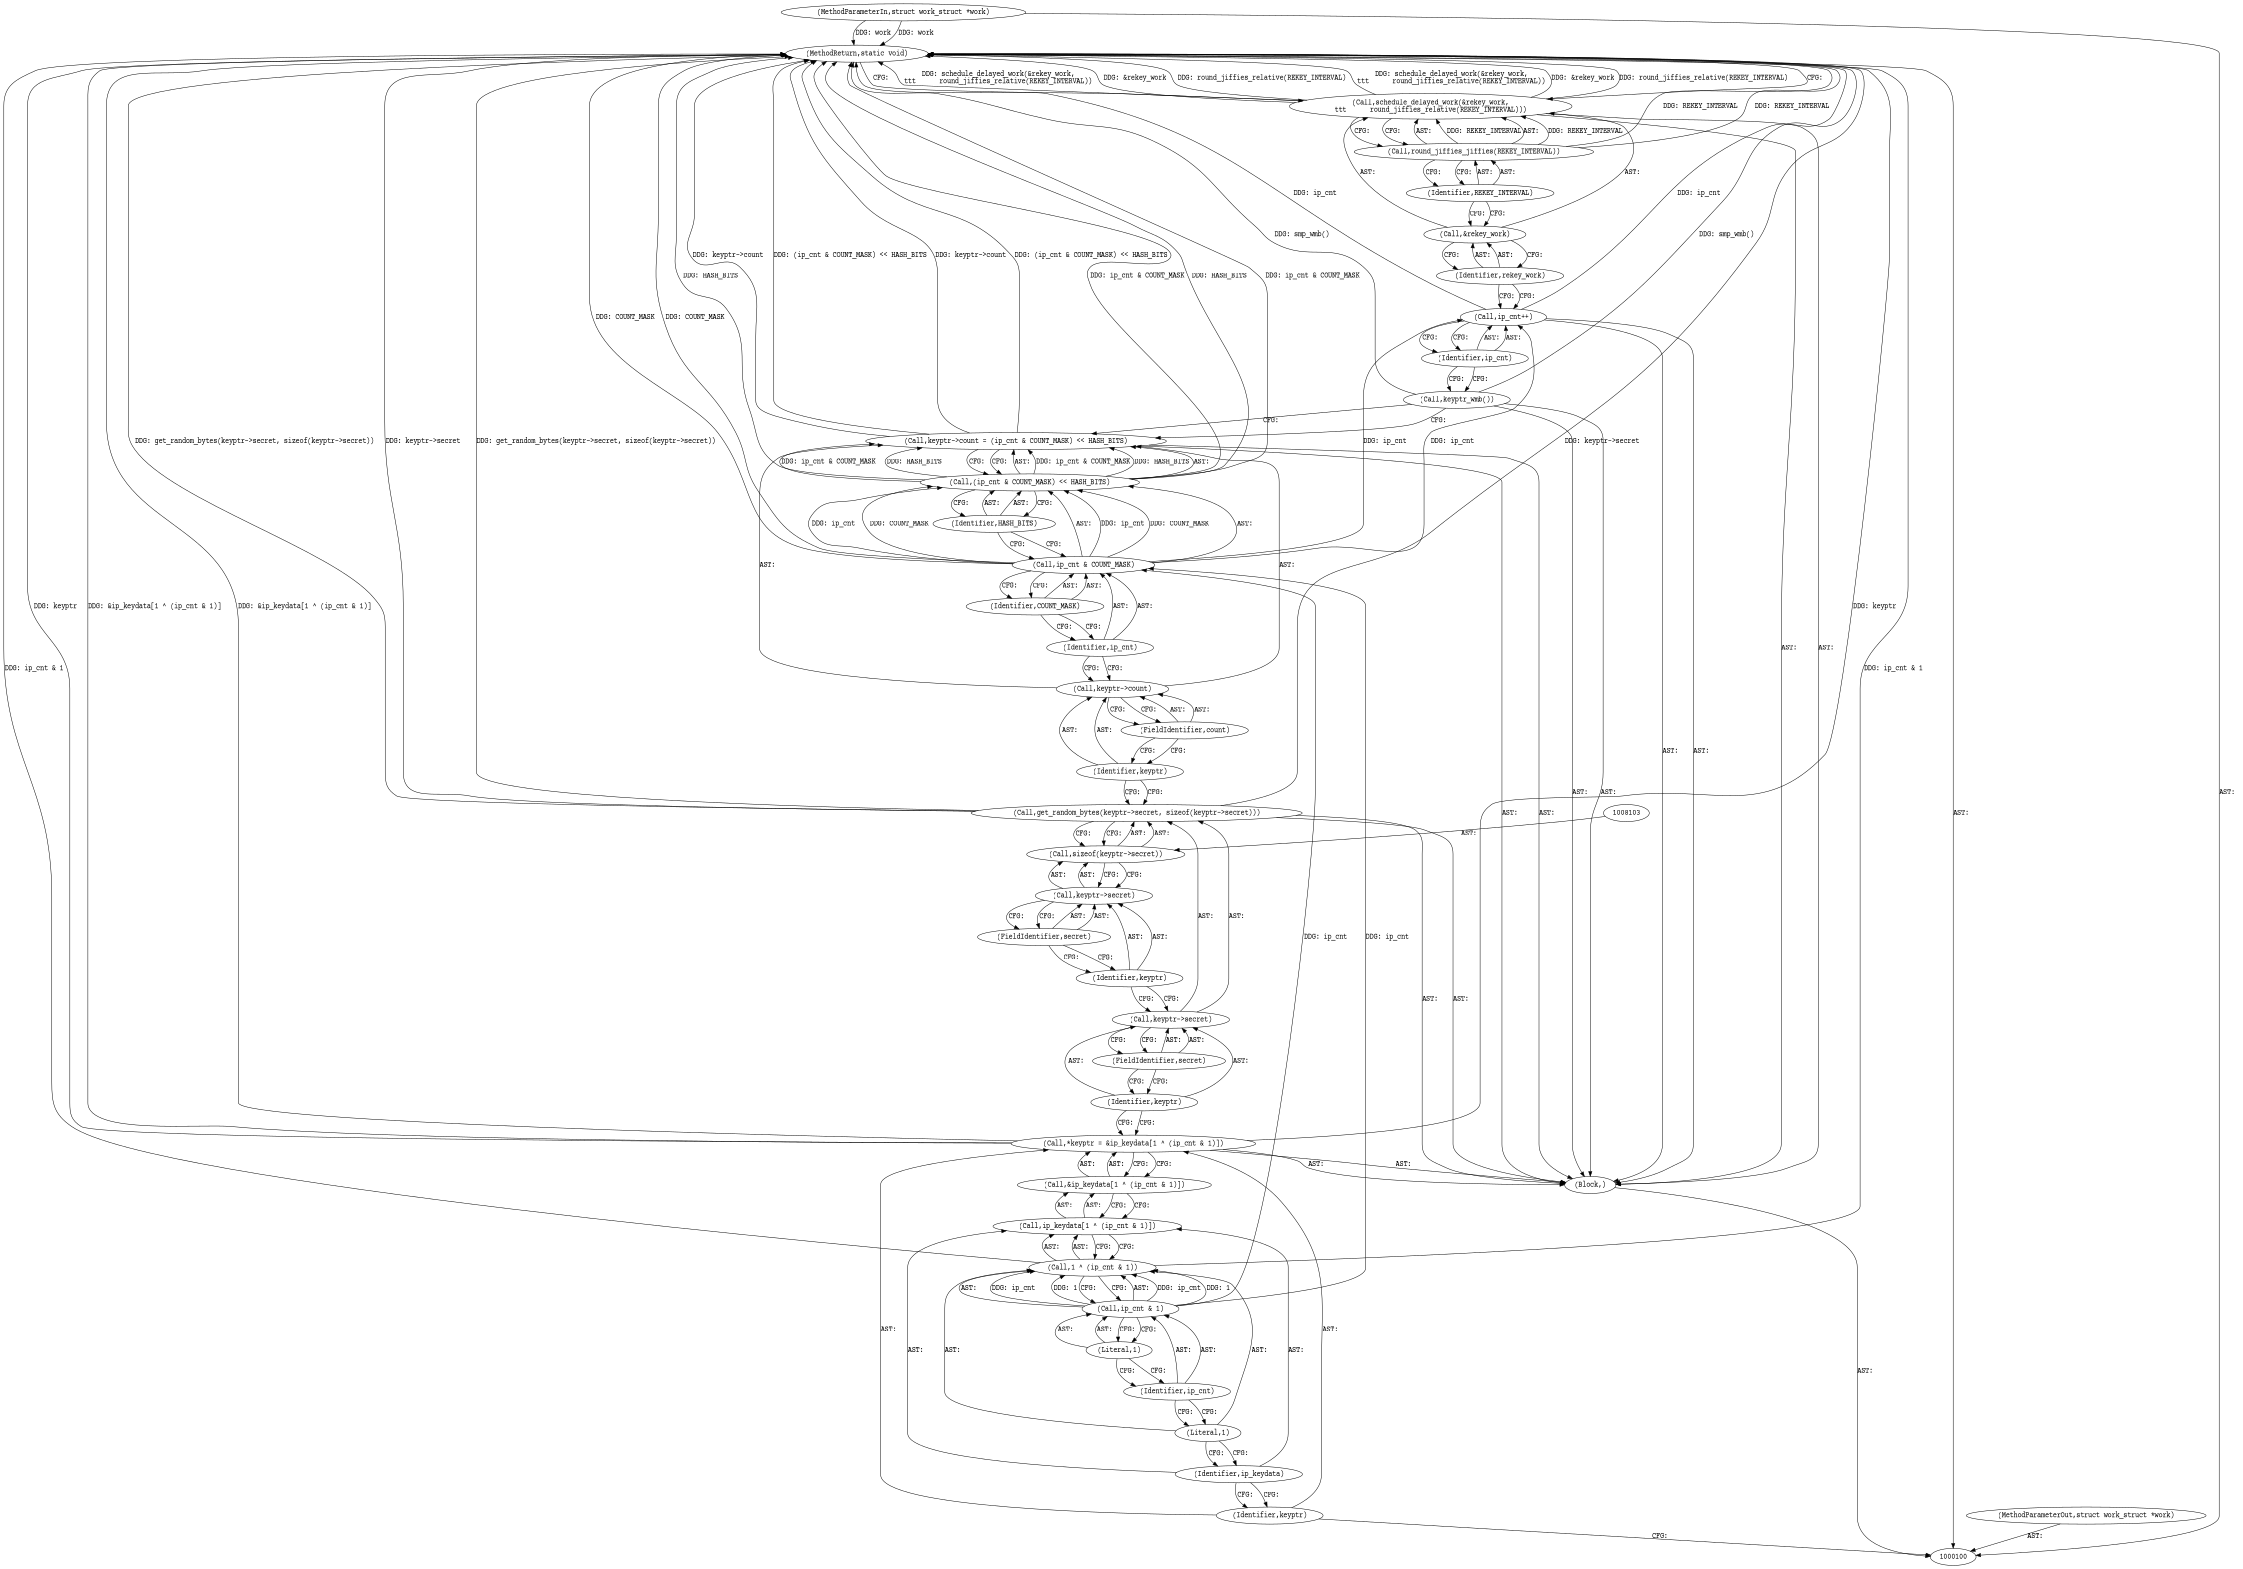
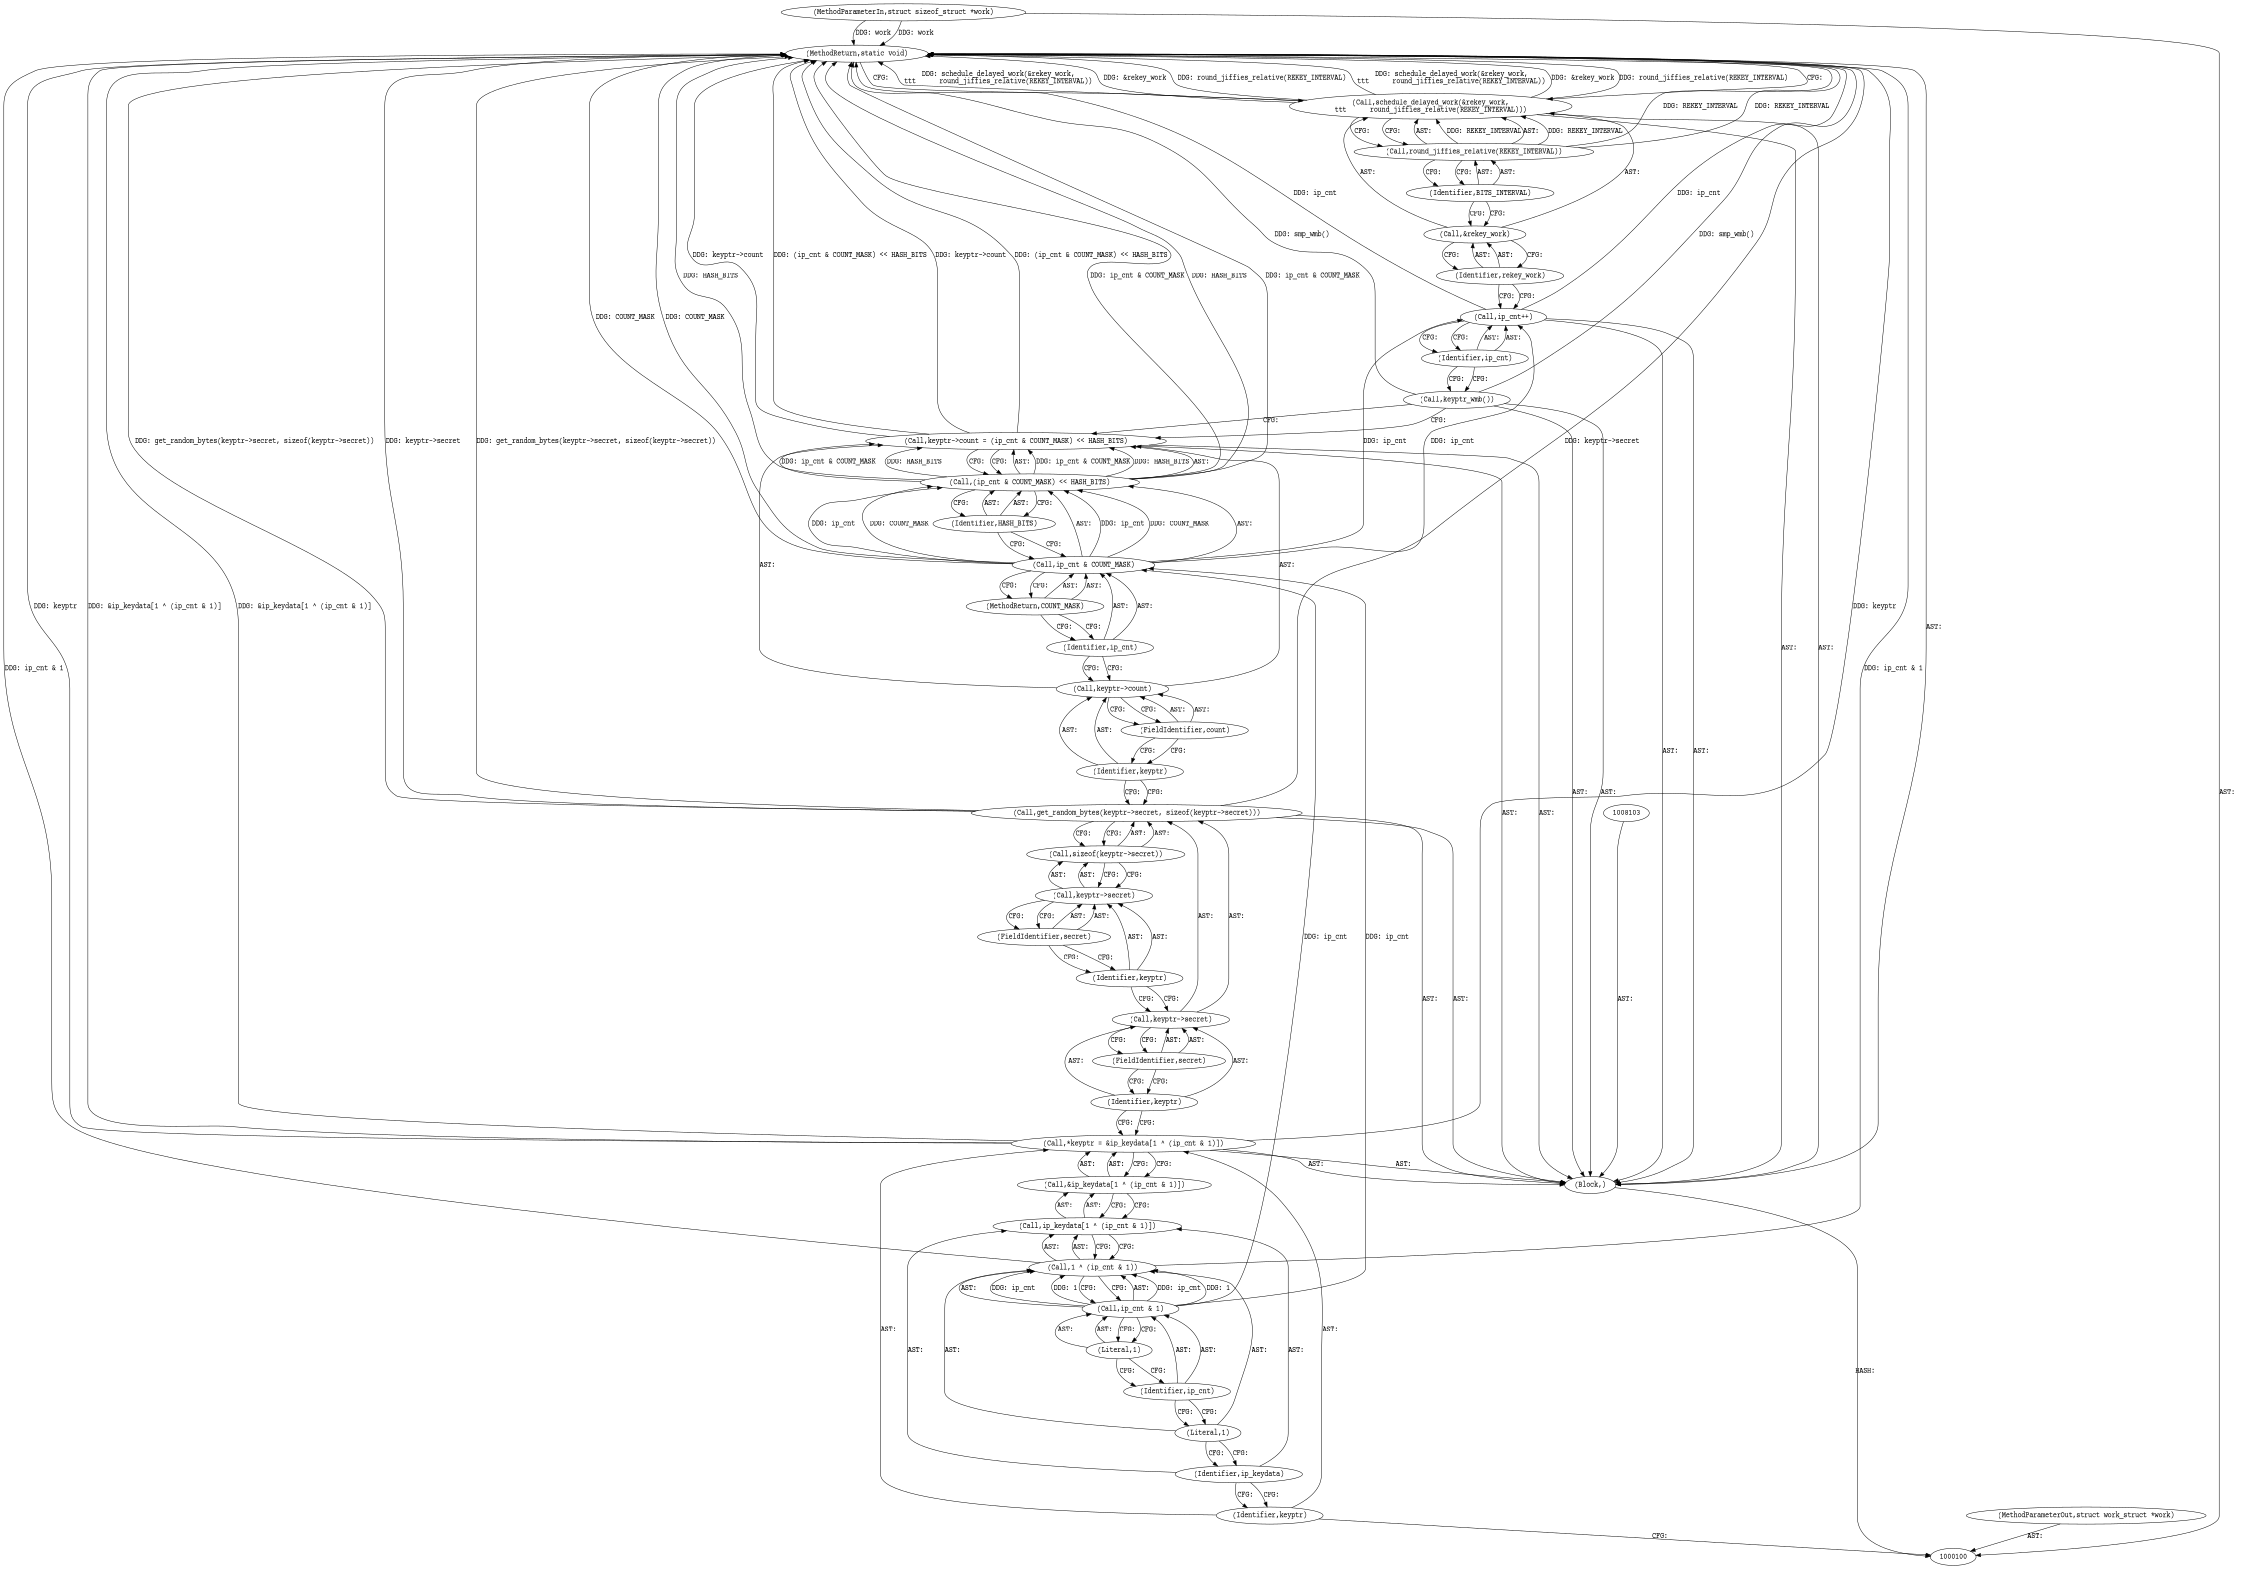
node "(MethodParameterIn,struct work_struct *work)": label "(MethodParameterIn,struct work_struct *work)" -> "(MethodParameterIn,struct sizeof_struct *work)"
node "(Call,round_jiffies_jiffies(REKEY_INTERVAL))": label "(Call,round_jiffies_jiffies(REKEY_INTERVAL))" -> "(Call,round_jiffies_relative(REKEY_INTERVAL))"
node "(Identifier,REKEY_INTERVAL)": label "(Identifier,REKEY_INTERVAL)" -> "(Identifier,BITS_INTERVAL)"
edge "(MethodReturn,static void)" -> "1000100": now "(MethodReturn,static void)" -> "(Block,)"
node "(Identifier,COUNT_MASK)": label "(Identifier,COUNT_MASK)" -> "(MethodReturn,COUNT_MASK)"
edge "1008103" -> "(Call,sizeof(keyptr->secret))": now "1008103" -> "(Block,)"
edge "(Block,)" -> "1000100": label "AST: " -> "HASH: "
